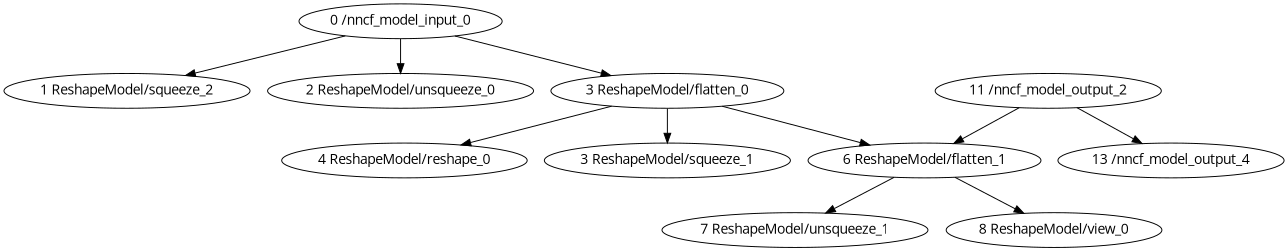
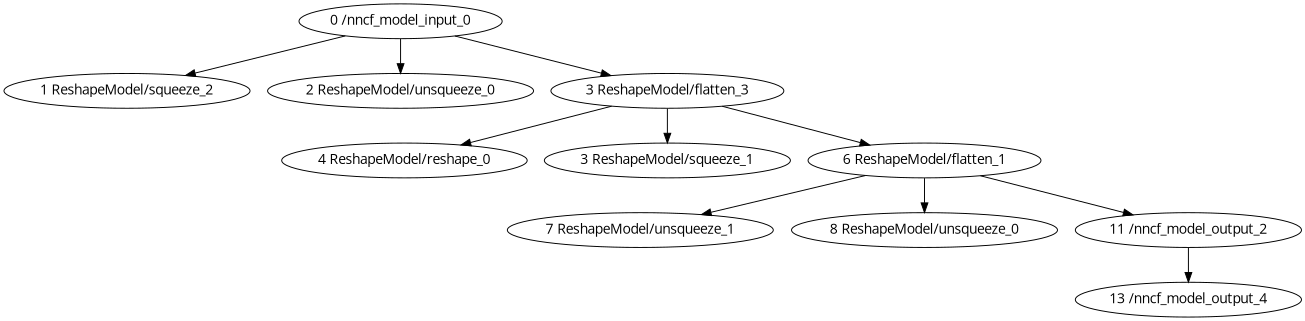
node "3 ReshapeModel/flatten_0": label "3 ReshapeModel/flatten_0" -> "3 ReshapeModel/flatten_3"
edge "11 /nncf_model_output_2" -> "6 ReshapeModel/flatten_1": reversed
node "8 ReshapeModel/view_0": label "8 ReshapeModel/view_0" -> "8 ReshapeModel/unsqueeze_0"
